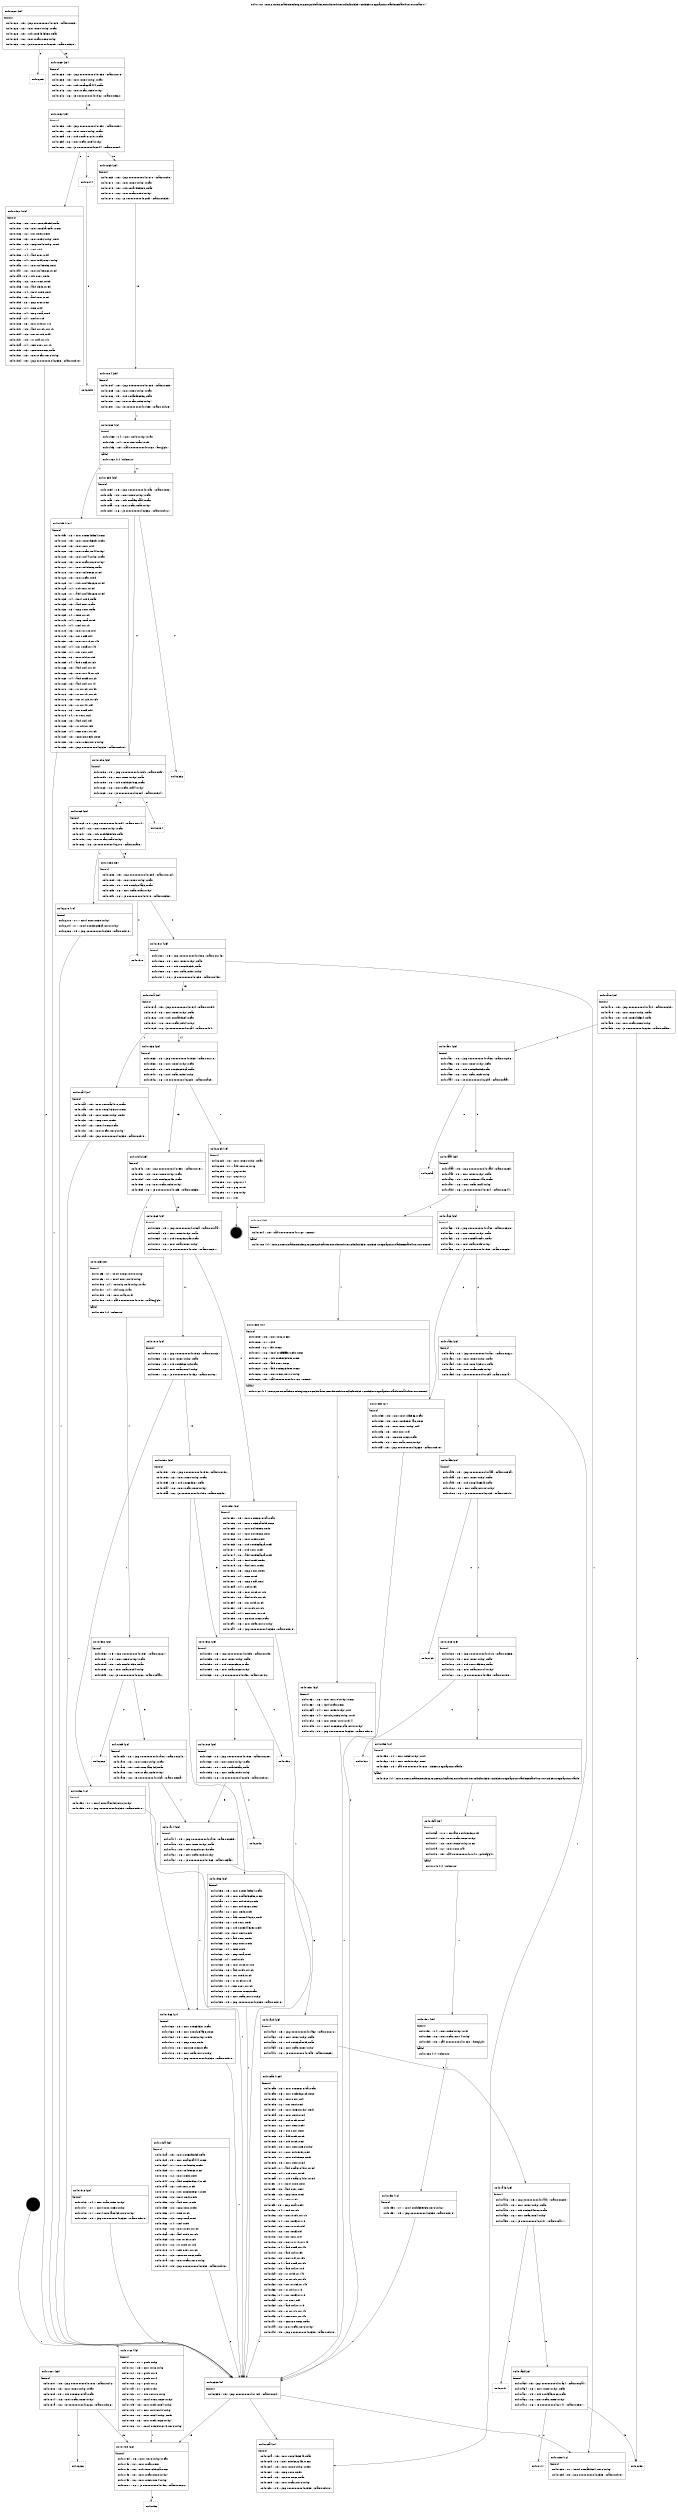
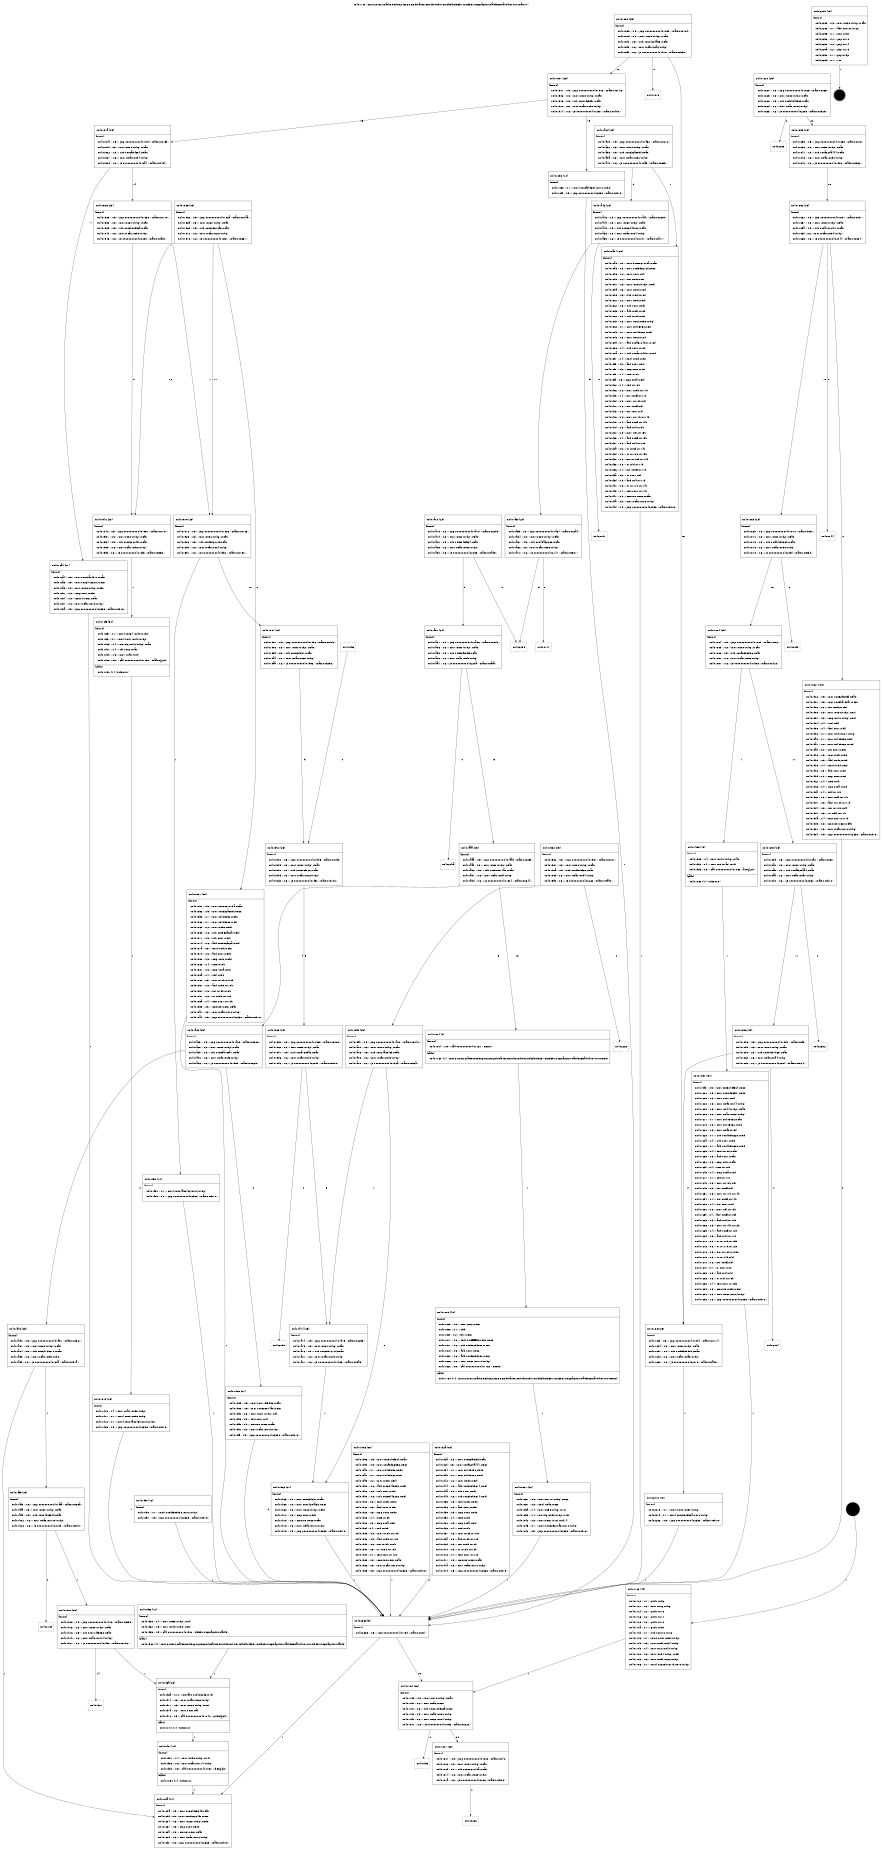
edge "0x402044" -> "0x4020fd": now "0x40186b [25]" -> "0x4020fd"
edge "0x401bee [13]" -> "0x40189d [25]": now "0x401884 [25]" -> "0x40189d [25]"
edge "0x4018b6 [25]" -> "0x4018cf [25]": label " 16" -> " 17"
edge "0x4018cf [25]" -> "0x4018e8 [25]": reversed
edge "0x4018e8 [25]" -> "0x401901 [25]": label " 0" -> " 16"
edge "0x401933 [25]" -> "0x40194c [25]": label " 13" -> " 0"
edge "0x401933 [25]" -> "0x40228b [19]": now "0x401933 [25]" -> "0x40197e [25]"
edge "0x40194c [25]" -> "0x401965 [25]": reversed
edge "0x401aaa [25]" -> "0x401e04 [5]": label " 1" -> " 18"
edge "0x401cf5 [30]" -> "0x4019e2 [25]": now "0x401cf5 [30]" -> "0x401d13 [23]"
edge "0x401901 [25]" -> "0x401c98 [12]": label " 1" -> " 19"
edge "0x401997 [25]" -> "0x401b96 [88]": removed, label "1"
edge "0x401b0e [25]" -> "0x401f5e [12]": now "0x401b0e [25]" -> "0x401f6a [23]"
edge "0x401b0e [25]" -> "0x401b27": label " 0" -> " 14"
edge "0x4019b0 [25]" -> "0x401f9c": reversed
edge "0x401a14 [25]" -> "0x401a2d [25]": removed, label "6"
edge "0x401f81 [15]" -> "0x401f90 [12]": now "0x401f81 [15]" -> "0x401cda [27]"
edge "0x40233e [5]" -> "0x401c98 [12]": reversed
edge "0x401807 [25]" -> "0x4017ed [26]": reversed
